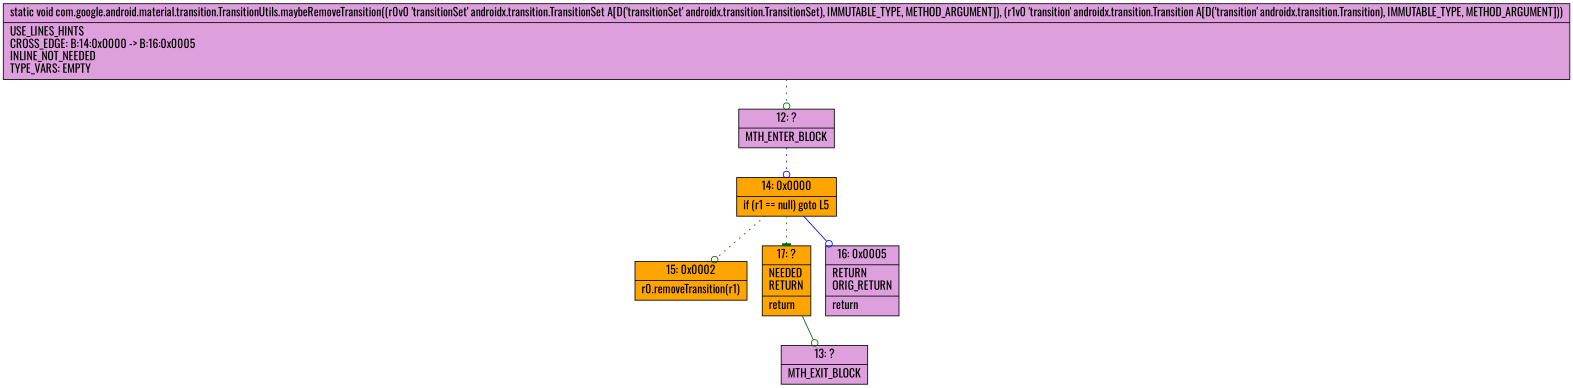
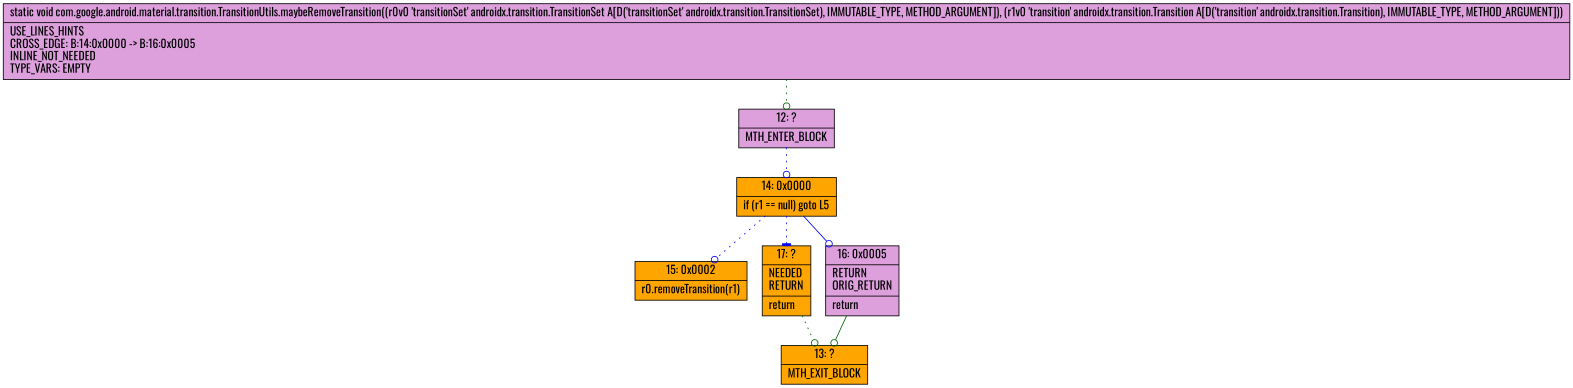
edge "14: 0x0000" -> "17: ?": color darkgreen -> blue
edge "14: 0x0000" -> "15: 0x0002": color darkgreen -> blue
edge "17: ?" -> "13: ?": style solid -> dotted
edge "16: 0x0005" -> "13: ?": added
node "13: ?": fillcolor plum -> orange
